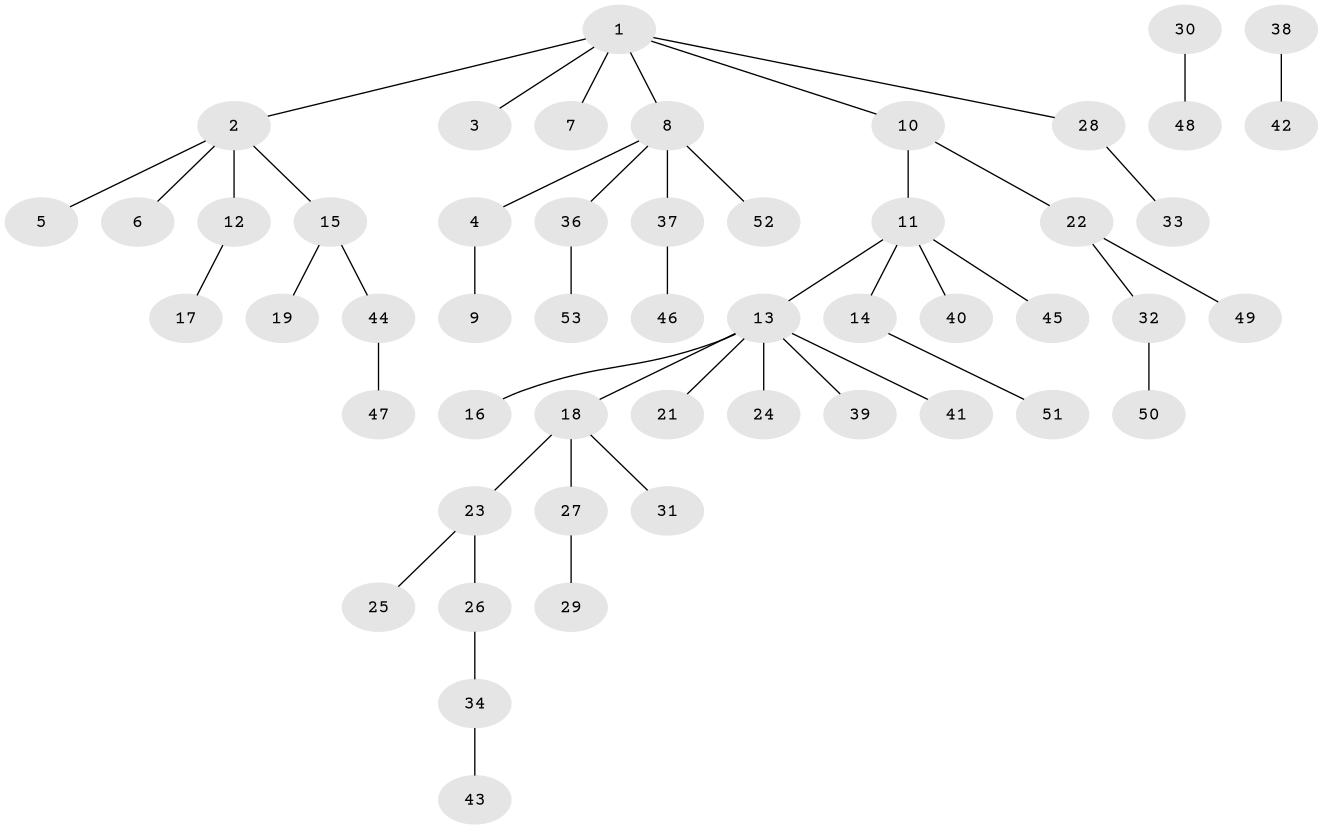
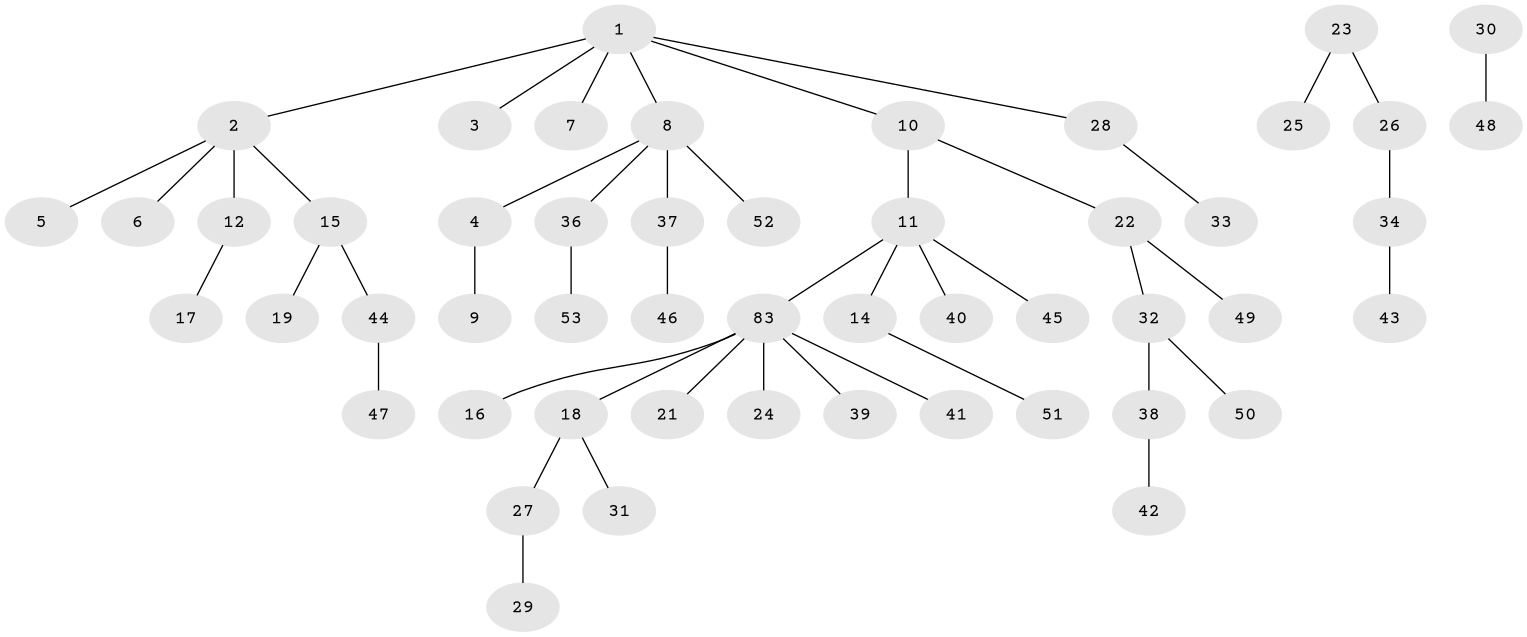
node "13": label "13" -> "83"
edge "32" -- "38": added
edge "18" -- "23": removed
